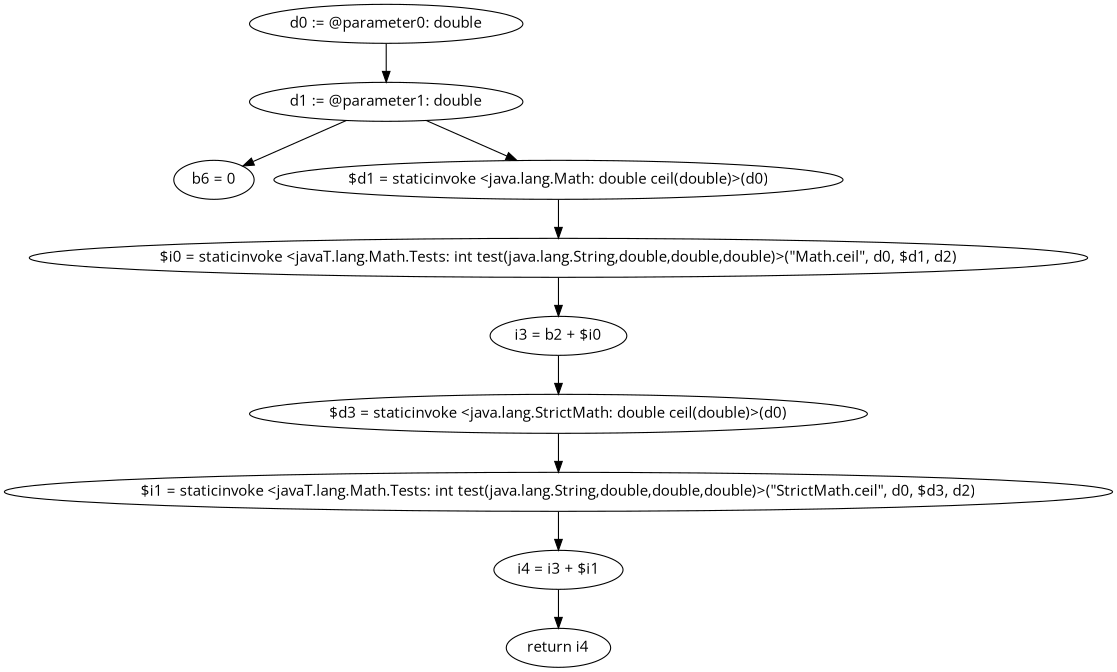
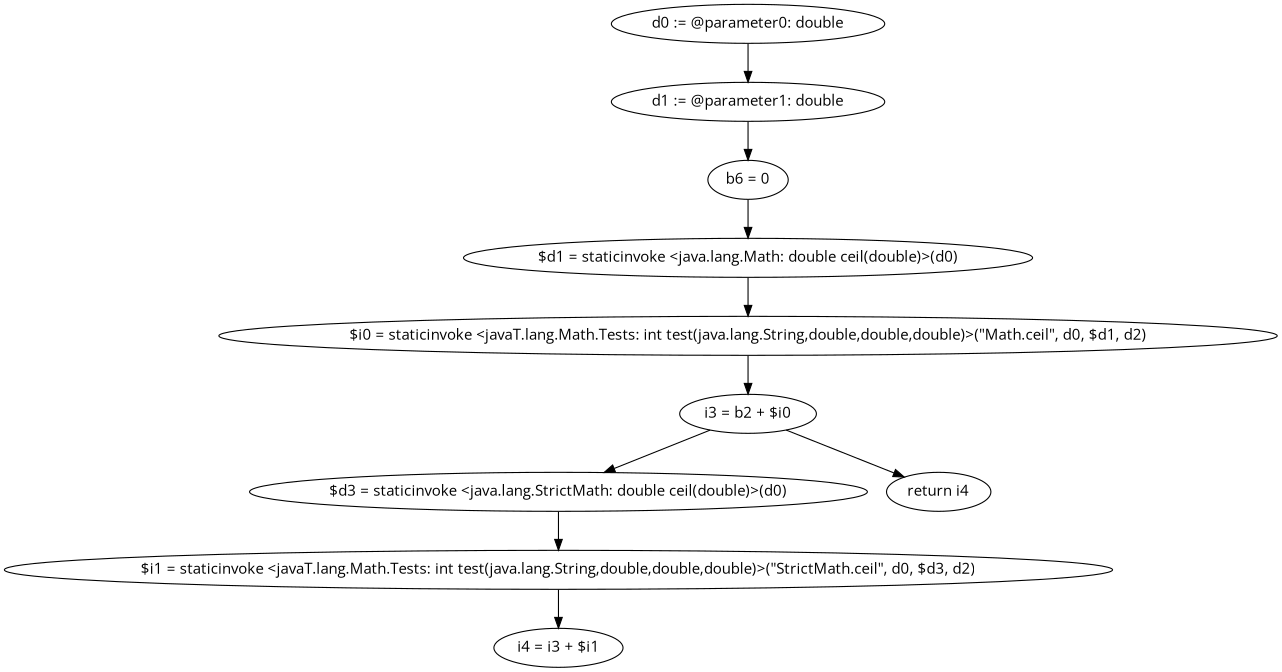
edge "d1 := @parameter1: double" -> "$d1 = staticinvoke <java.lang.Math: double ceil(double)>(d0)": now "b6 = 0" -> "$d1 = staticinvoke <java.lang.Math: double ceil(double)>(d0)"
edge "i4 = i3 + $i1" -> "return i4": now "i3 = b2 + $i0" -> "return i4"
